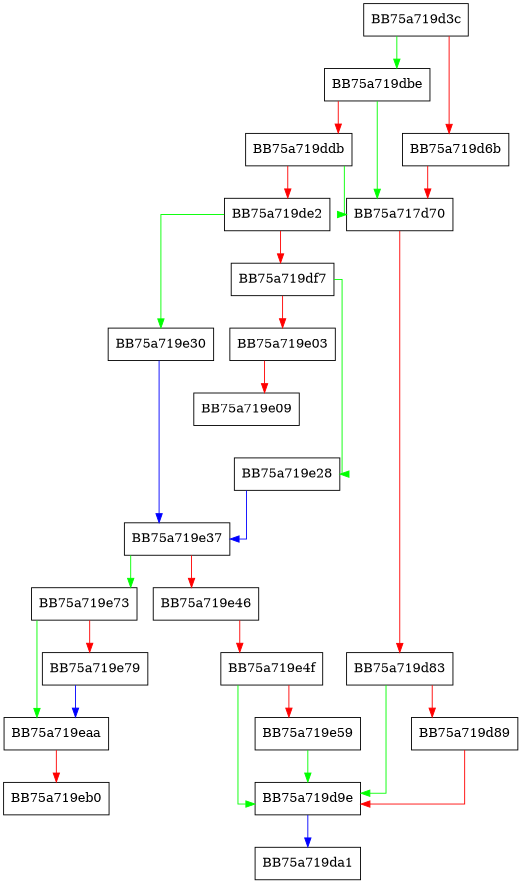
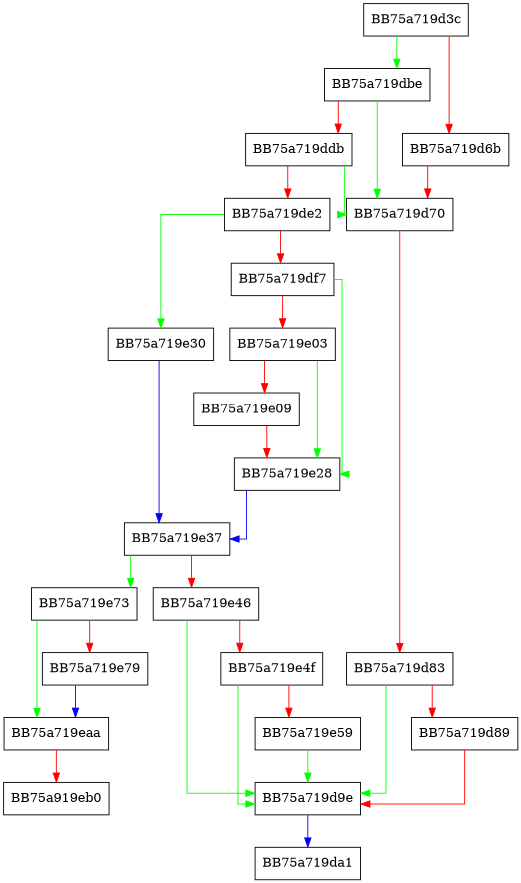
node "BB75a717d70": label "BB75a717d70" -> "BB75a719d70"
edge "BB75a719e03" -> "BB75a719e28": added
edge "BB75a719e09" -> "BB75a719e28": added
edge "BB75a719e46" -> "BB75a719d9e": added
node "BB75a719eb0": label "BB75a719eb0" -> "BB75a919eb0"
